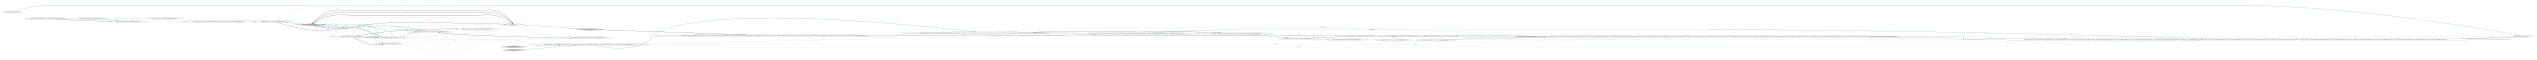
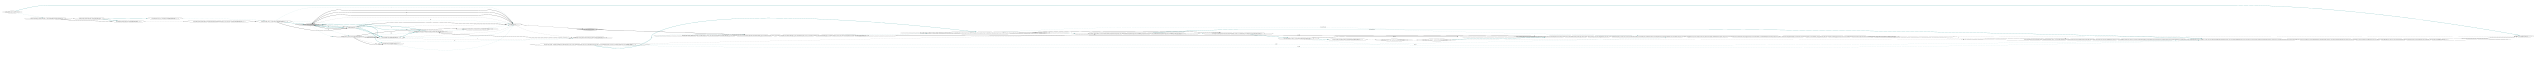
node "testSendRequestsToNodes['1', '0', '0']": removed
node "testNodeNotAvailable['0', '0', '1']": removed
